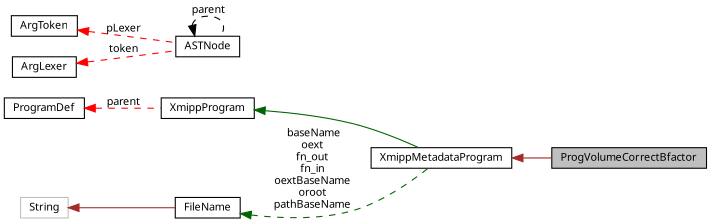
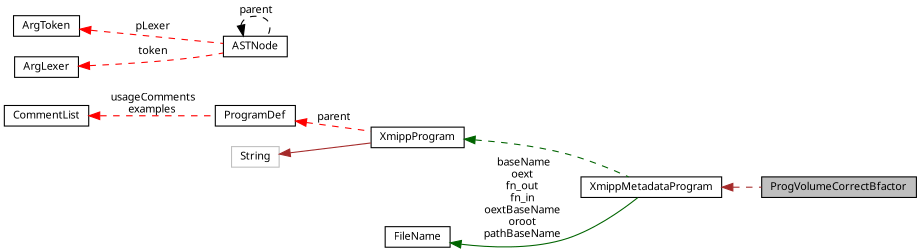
node "CommentList": added
edge "XmippMetadataProgram" -> "XmippProgram": style solid -> dashed
edge "ProgVolumeCorrectBfactor" -> "XmippMetadataProgram": style solid -> dashed
edge "FileName" -> "String": now "XmippProgram" -> "String"
edge "XmippMetadataProgram" -> "FileName": style dashed -> solid
